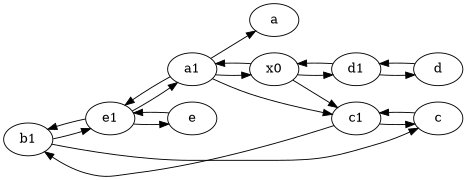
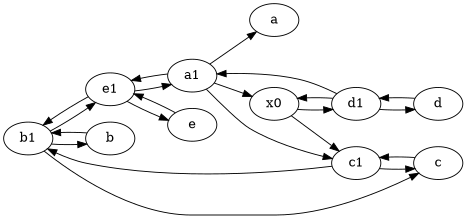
edge "x0" -> "a1": now "d1" -> "a1"
node "b": added
